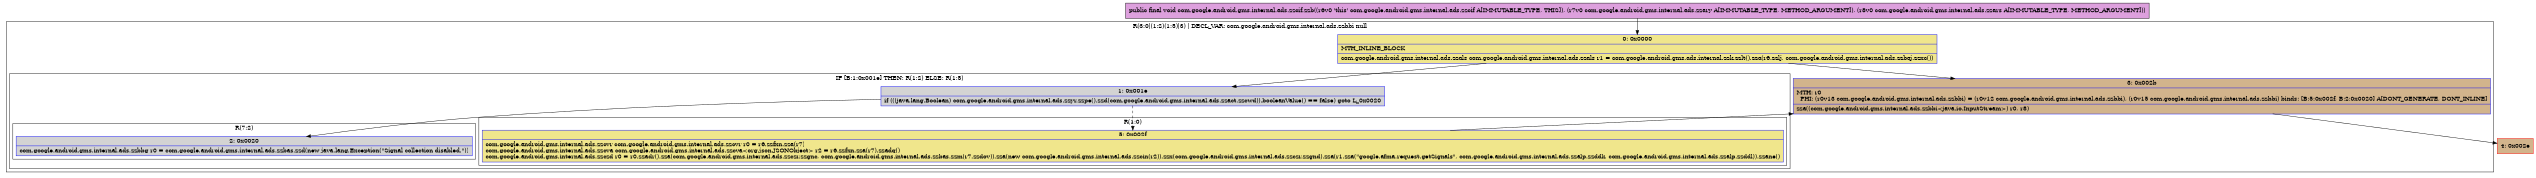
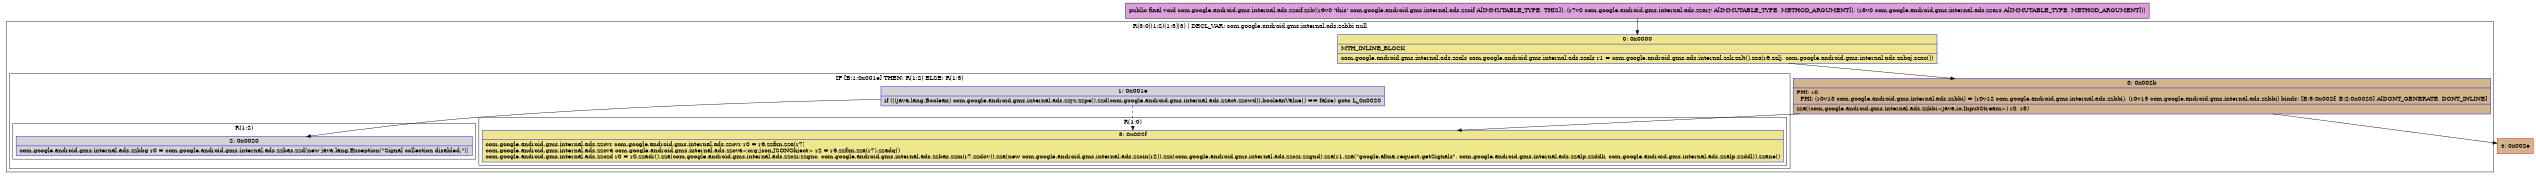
edge "0: 0x0000" -> "1: 0x001e": removed
node "3: 0x002b": text "MTH: r0" -> "PHI: r0"
edge "5: 0x002f" -> "3: 0x002b": reversed
cluster "R(7:2)": label "R(7:2)" -> "R(1:2)"
